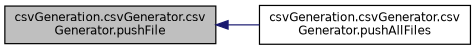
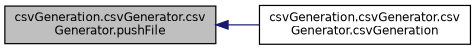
node "csvGeneration.csvGenerator.csv Generator.pushAllFiles": label "csvGeneration.csvGenerator.csv Generator.pushAllFiles" -> "csvGeneration.csvGenerator.csv Generator.csvGeneration"
